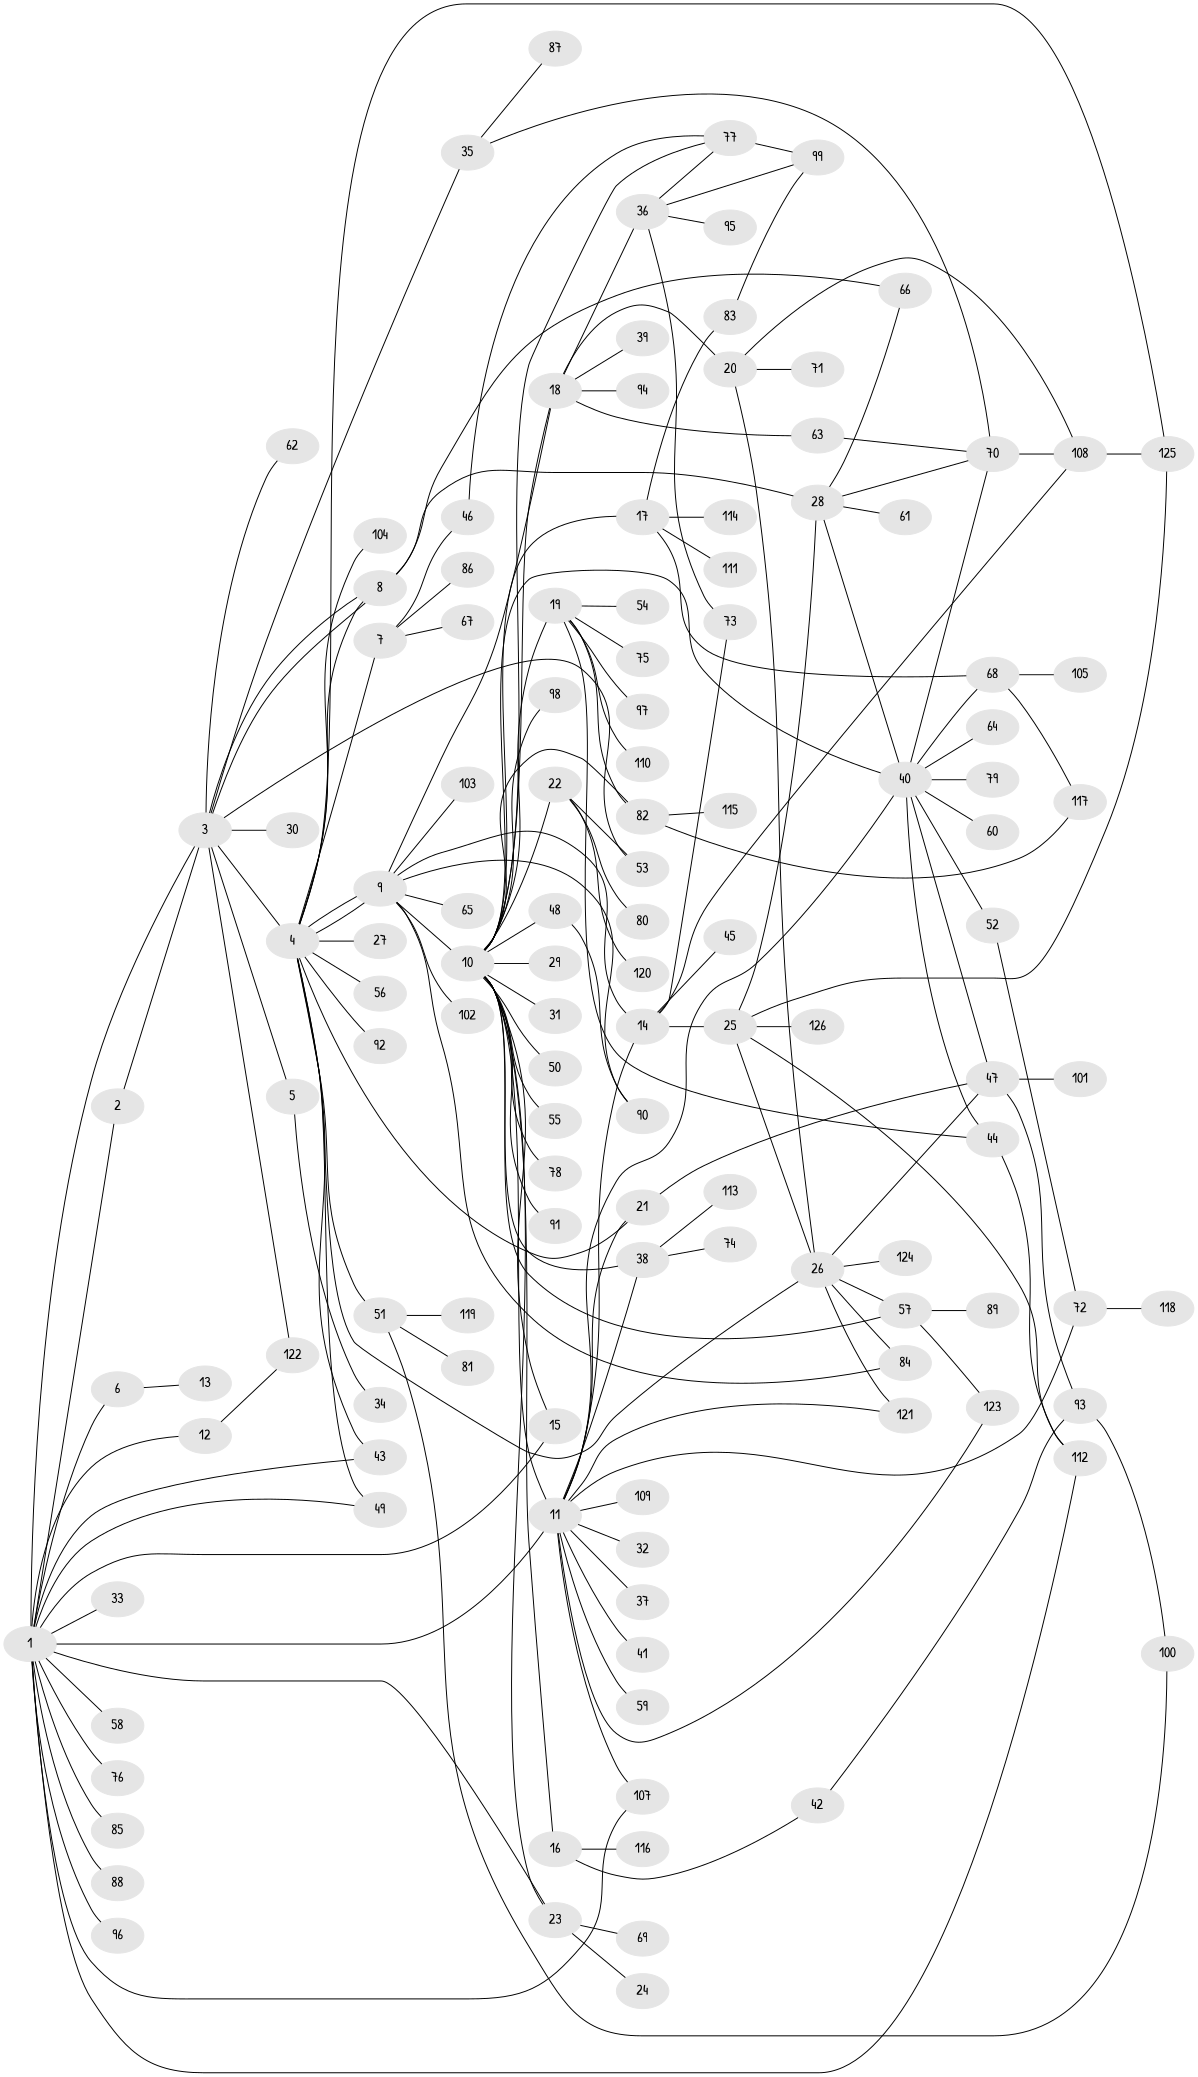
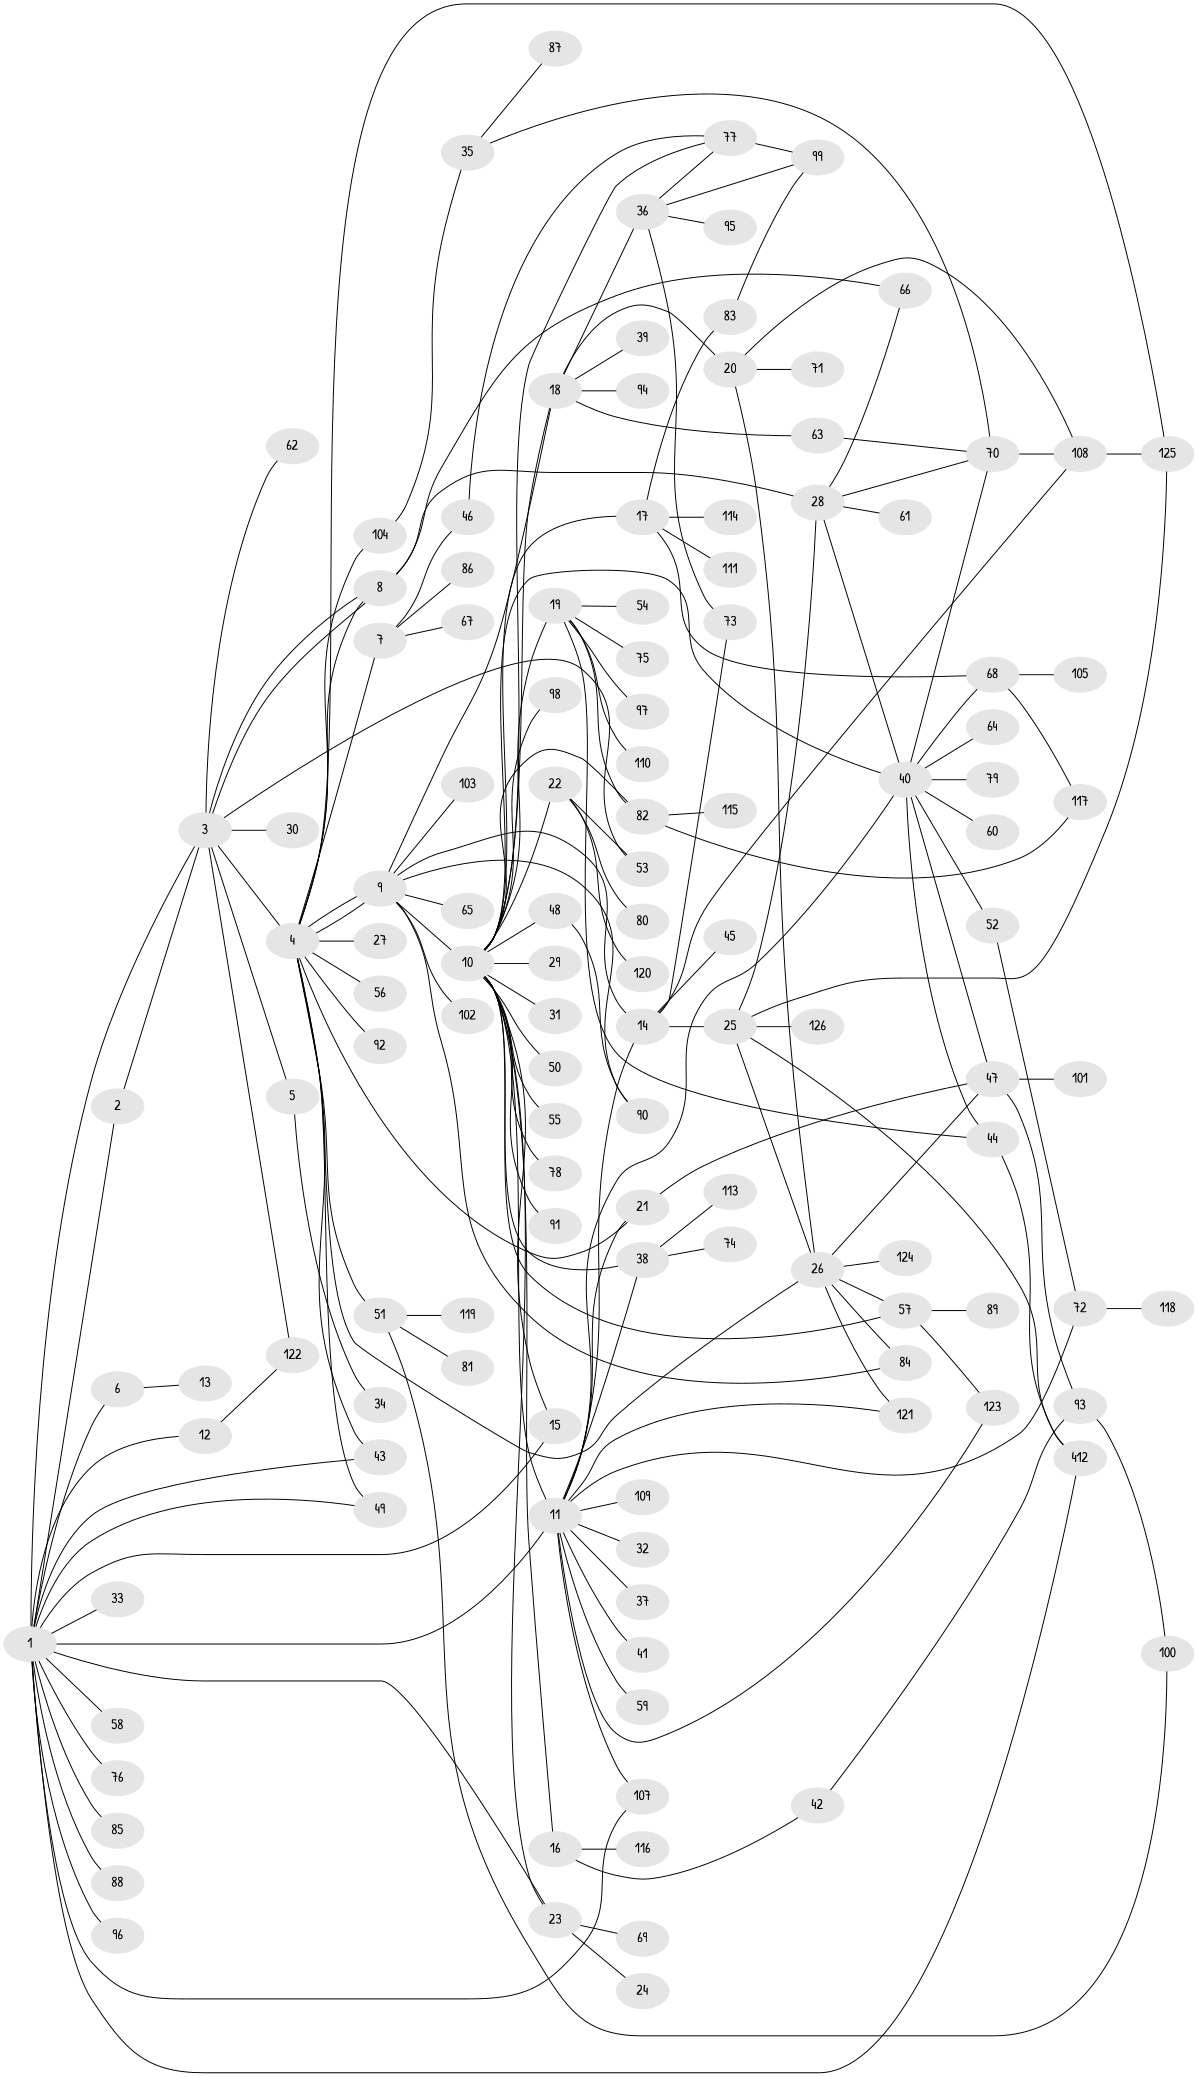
edge "35" -- "3": now "35" -- "104"
node "112": label "112" -> "412"
